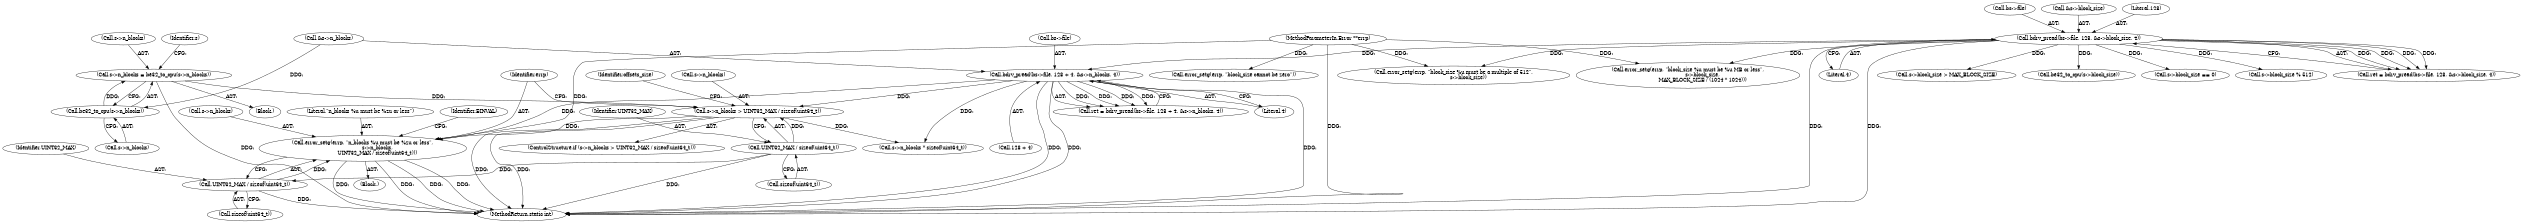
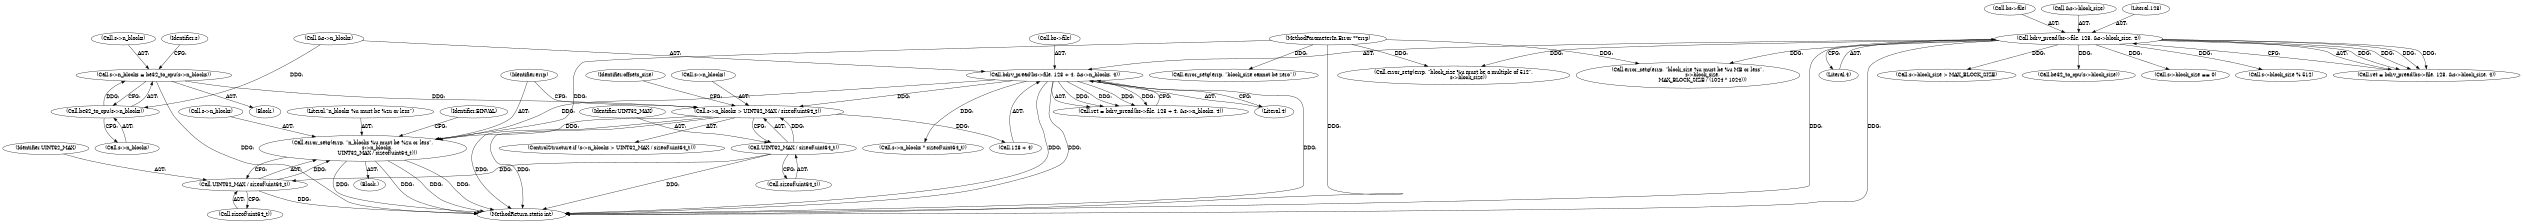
edge "(Call,bdrv_pread(bs->file, 128, &s->block_size, 4))" -> "(Call,bdrv_pread(bs->file, 128 + 4, &s->n_blocks, 4))": label "DDG: " -> "AST: "
edge "(Call,s->n_blocks > UINT32_MAX / sizeof(uint64_t))" -> "(Call,s->n_blocks * sizeof(uint64_t))": now "(Call,s->n_blocks > UINT32_MAX / sizeof(uint64_t))" -> "(Call,128 + 4)"
